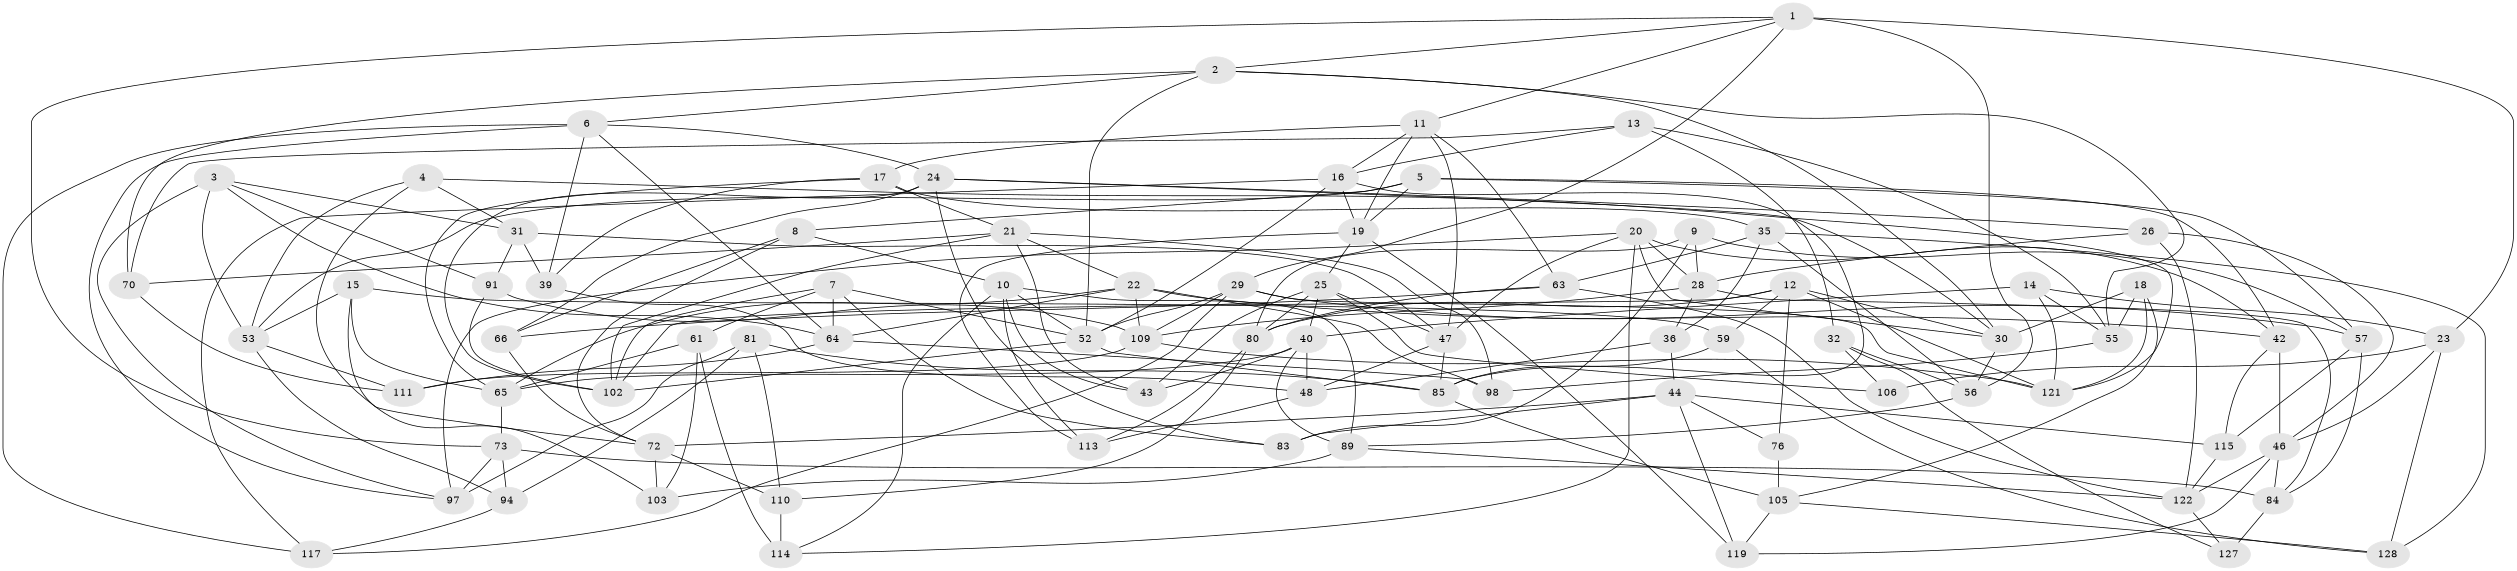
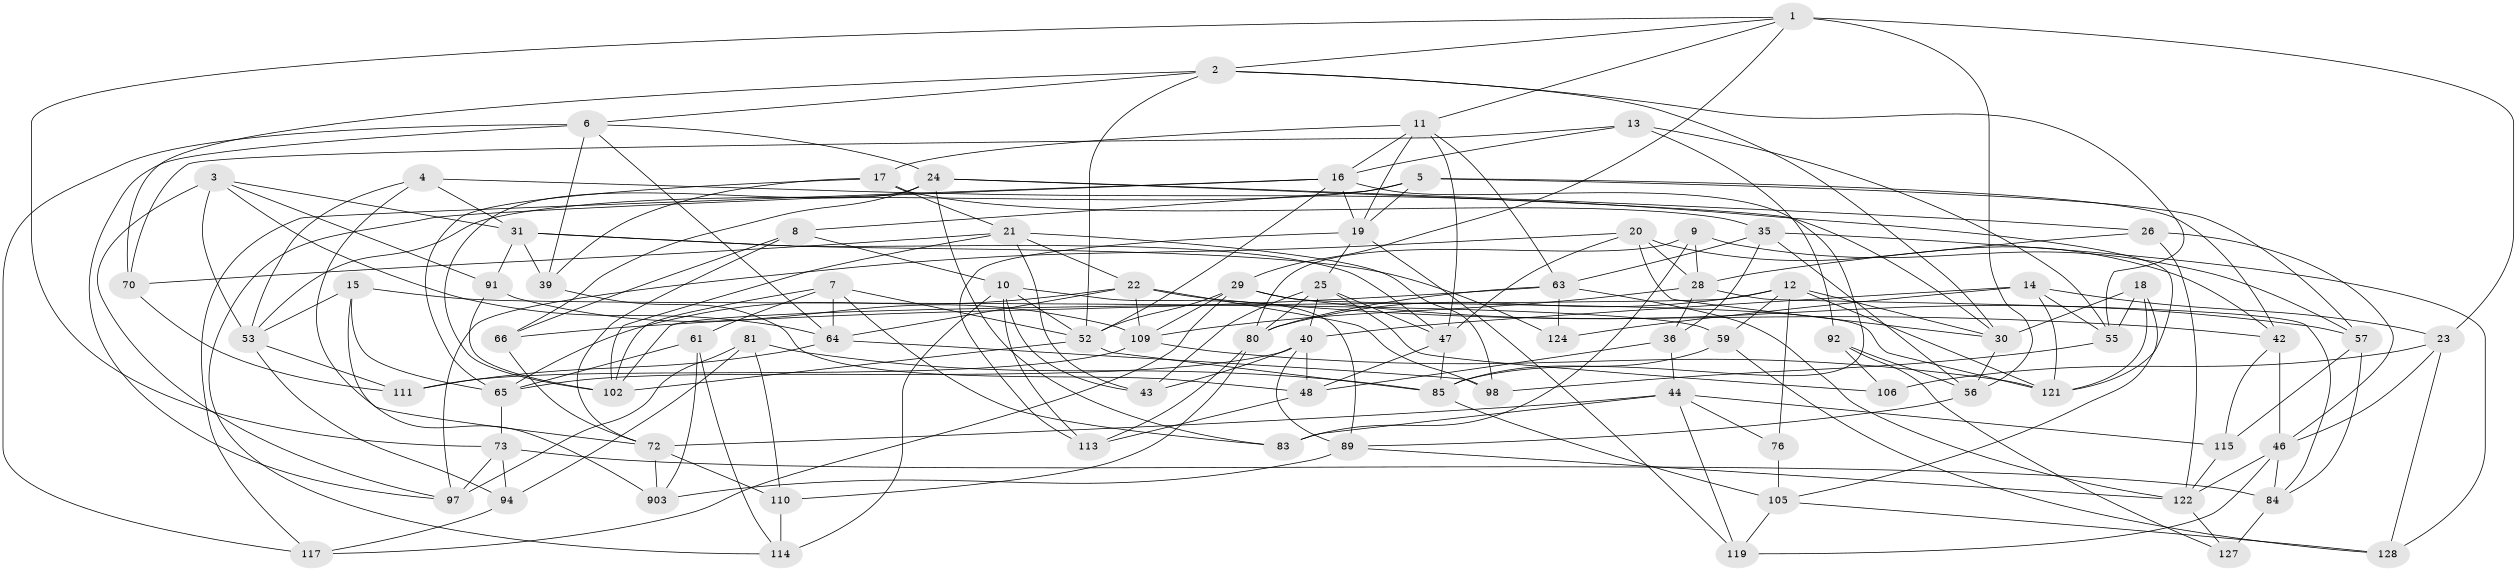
node "124": added
node "32": label "32" -> "92"
node "103": label "103" -> "903"
edge "20" -- "114": now "16" -- "114"
